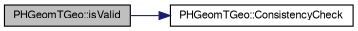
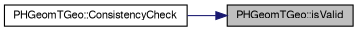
edge "PHGeomTGeo::isValid" -> "PHGeomTGeo::ConsistencyCheck": reversed
